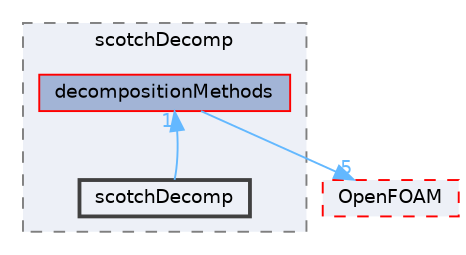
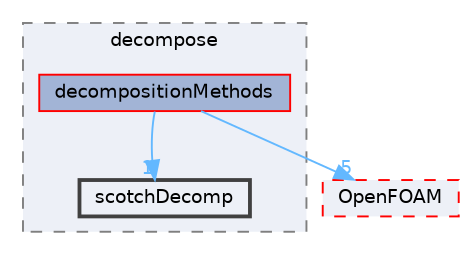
cluster "scotchDecomp": label "scotchDecomp" -> "decompose"
edge "scotchDecomp" -> "decompositionMethods": reversed
